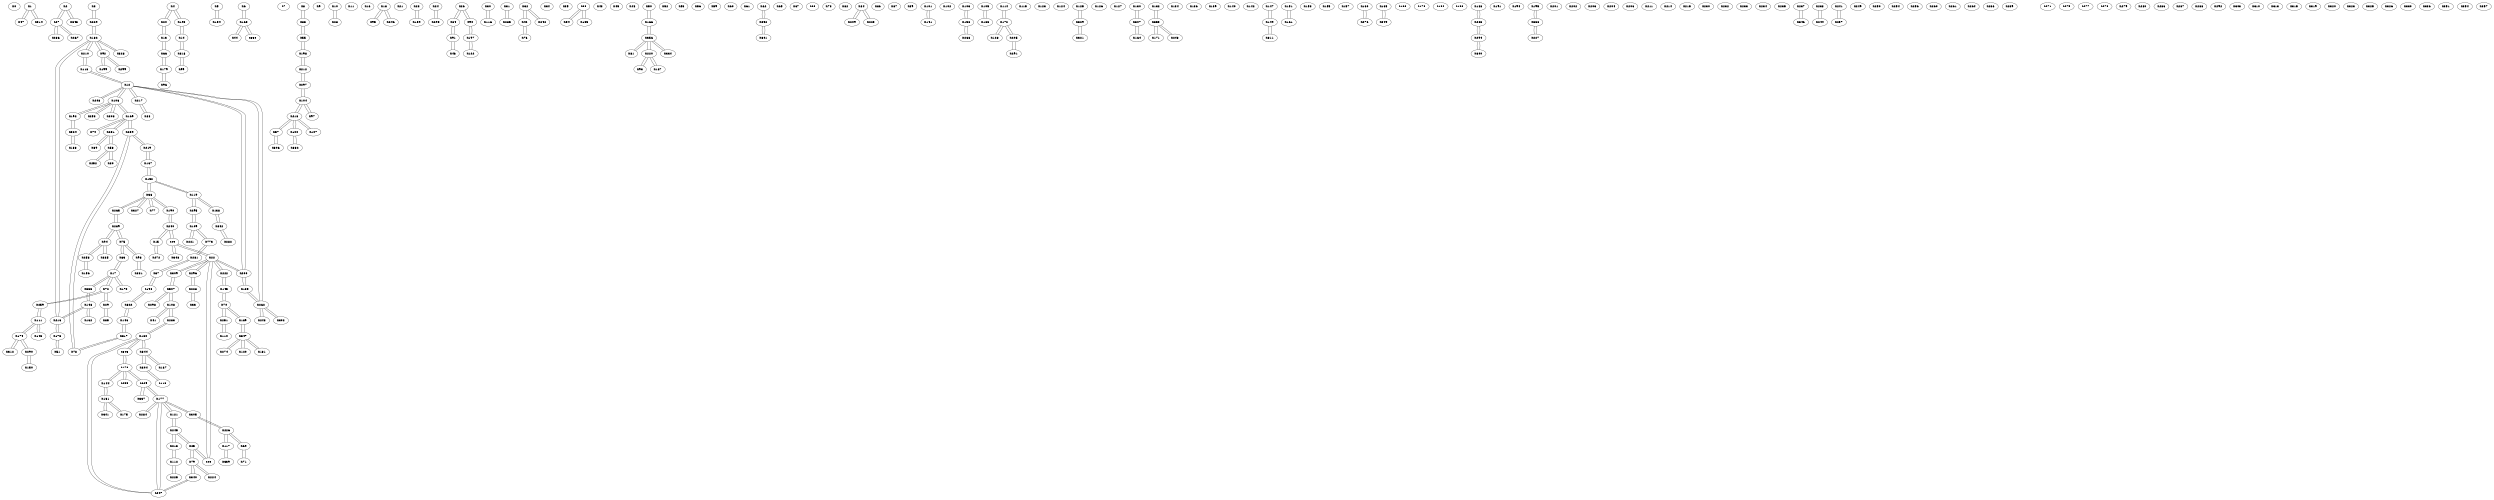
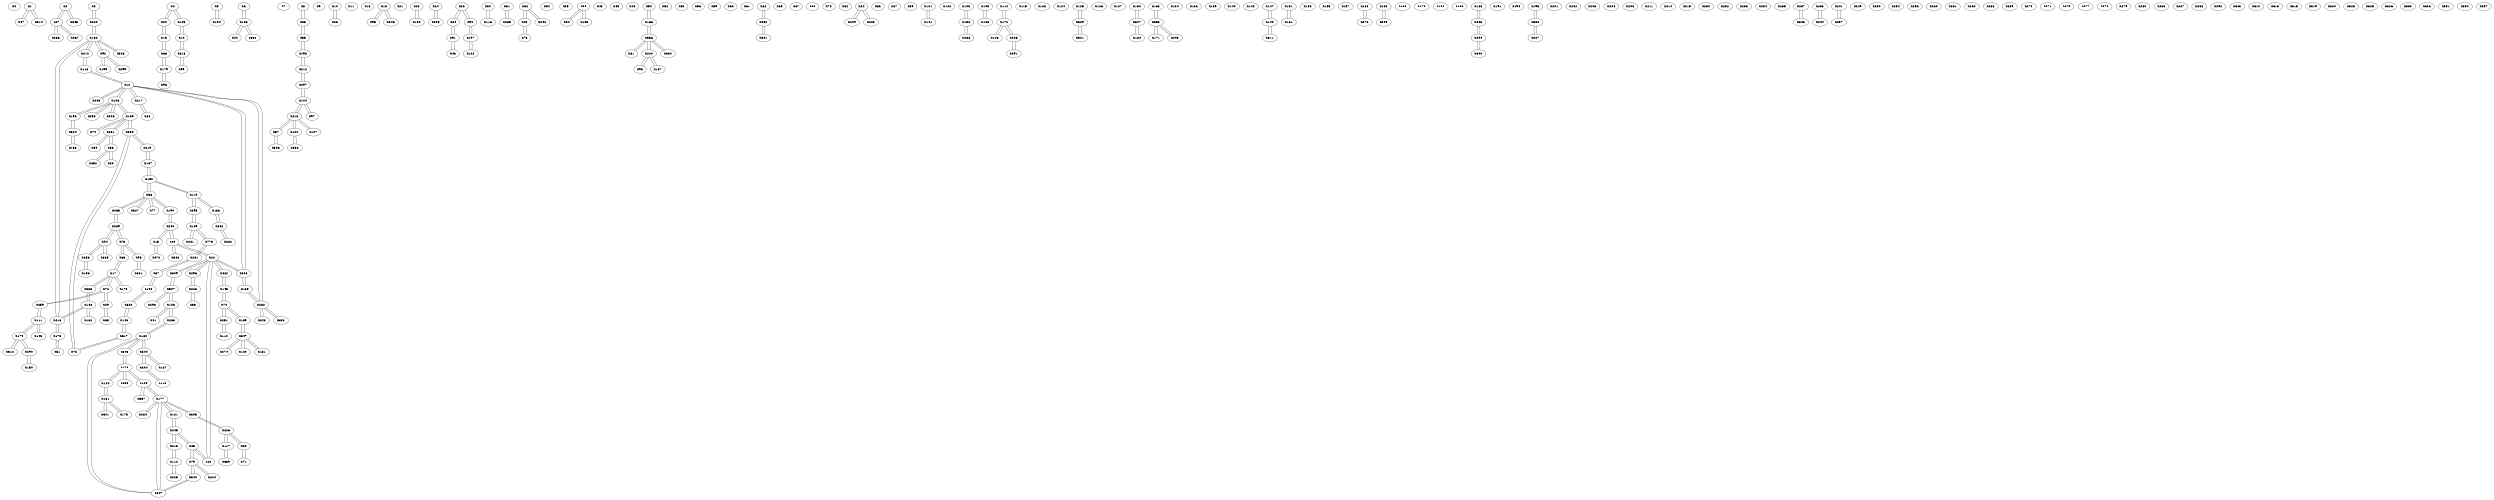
node "n270": added
node "n222": label "n222" -> "n422"
node "n629": label "n629" -> "n129"
